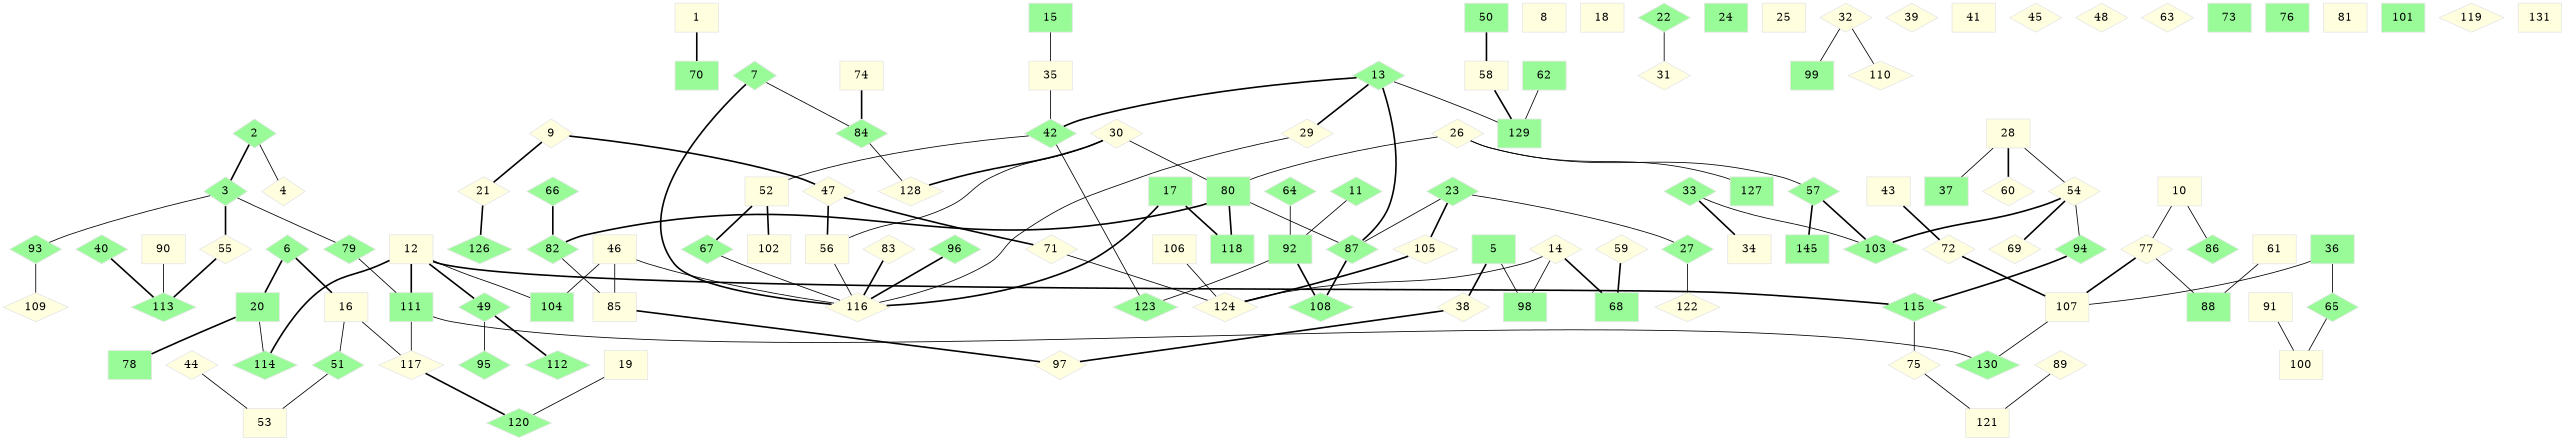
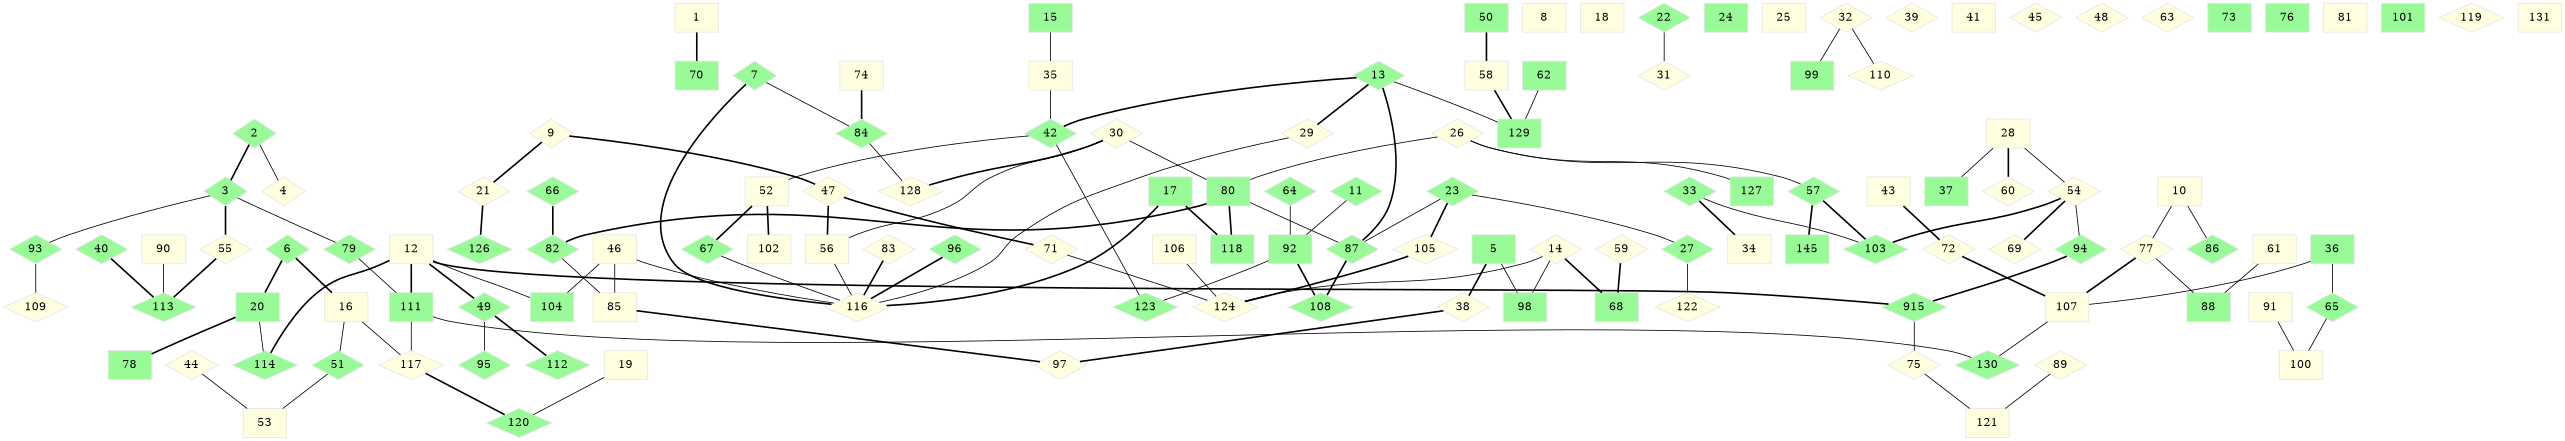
node "115": label "115" -> "915"
